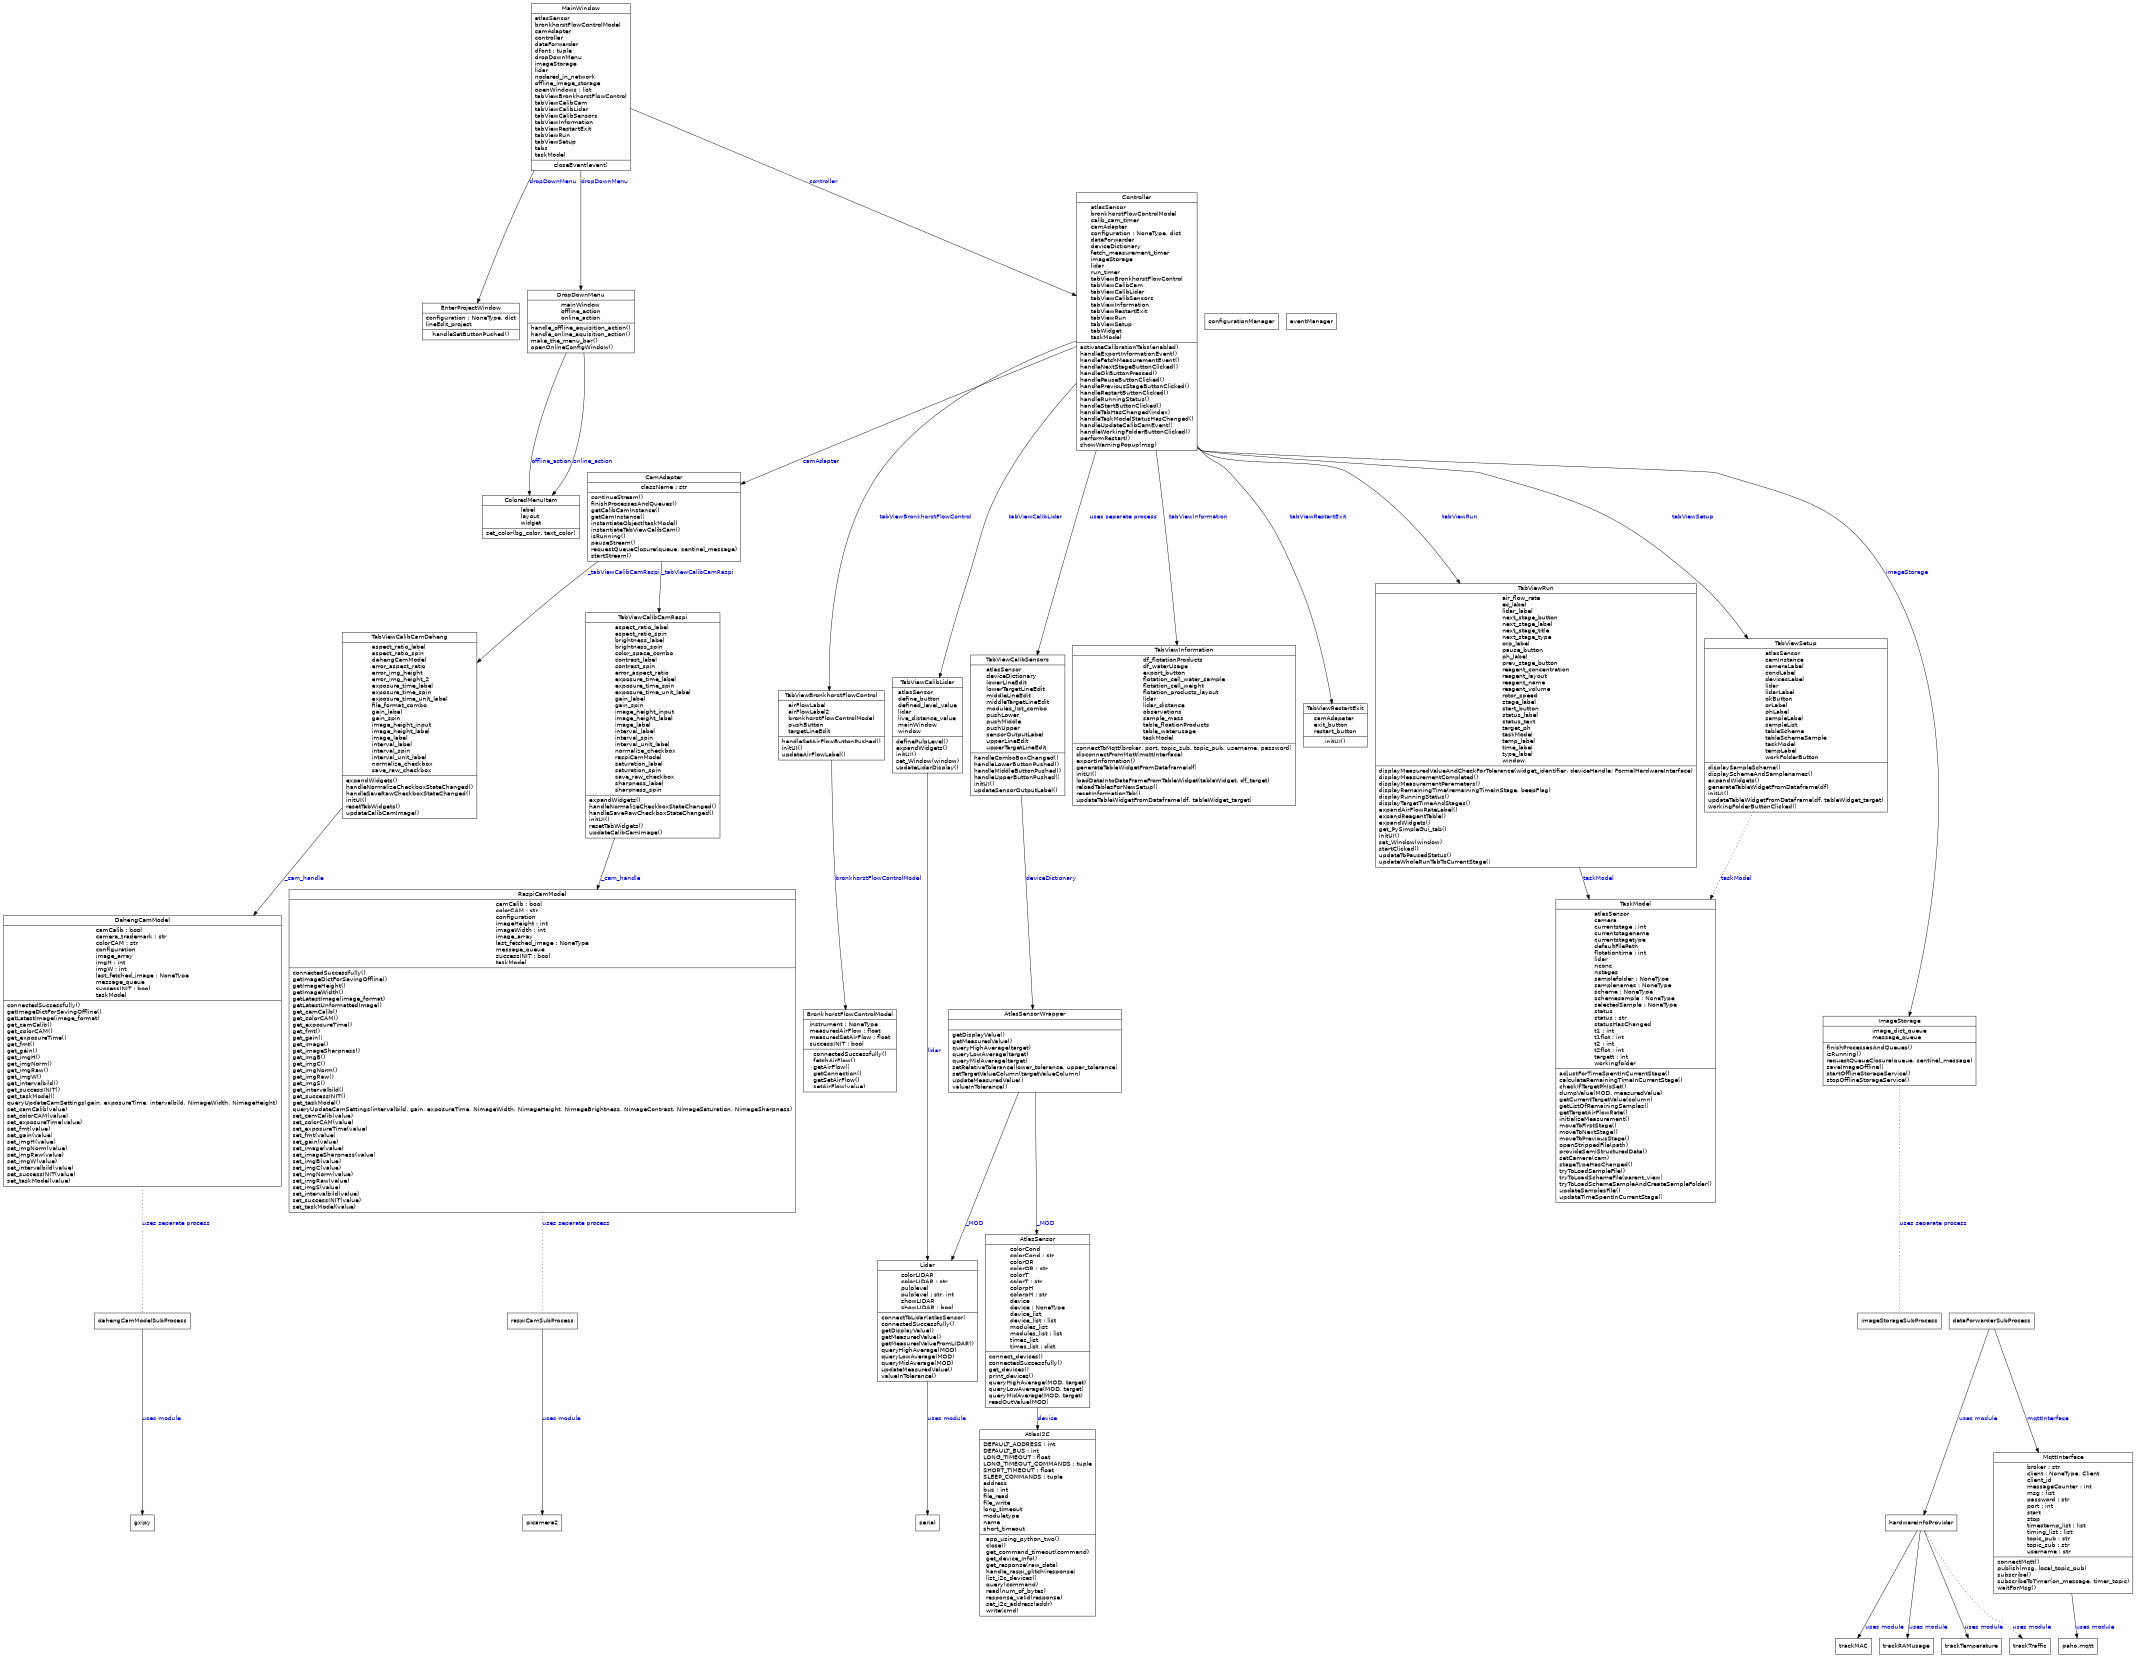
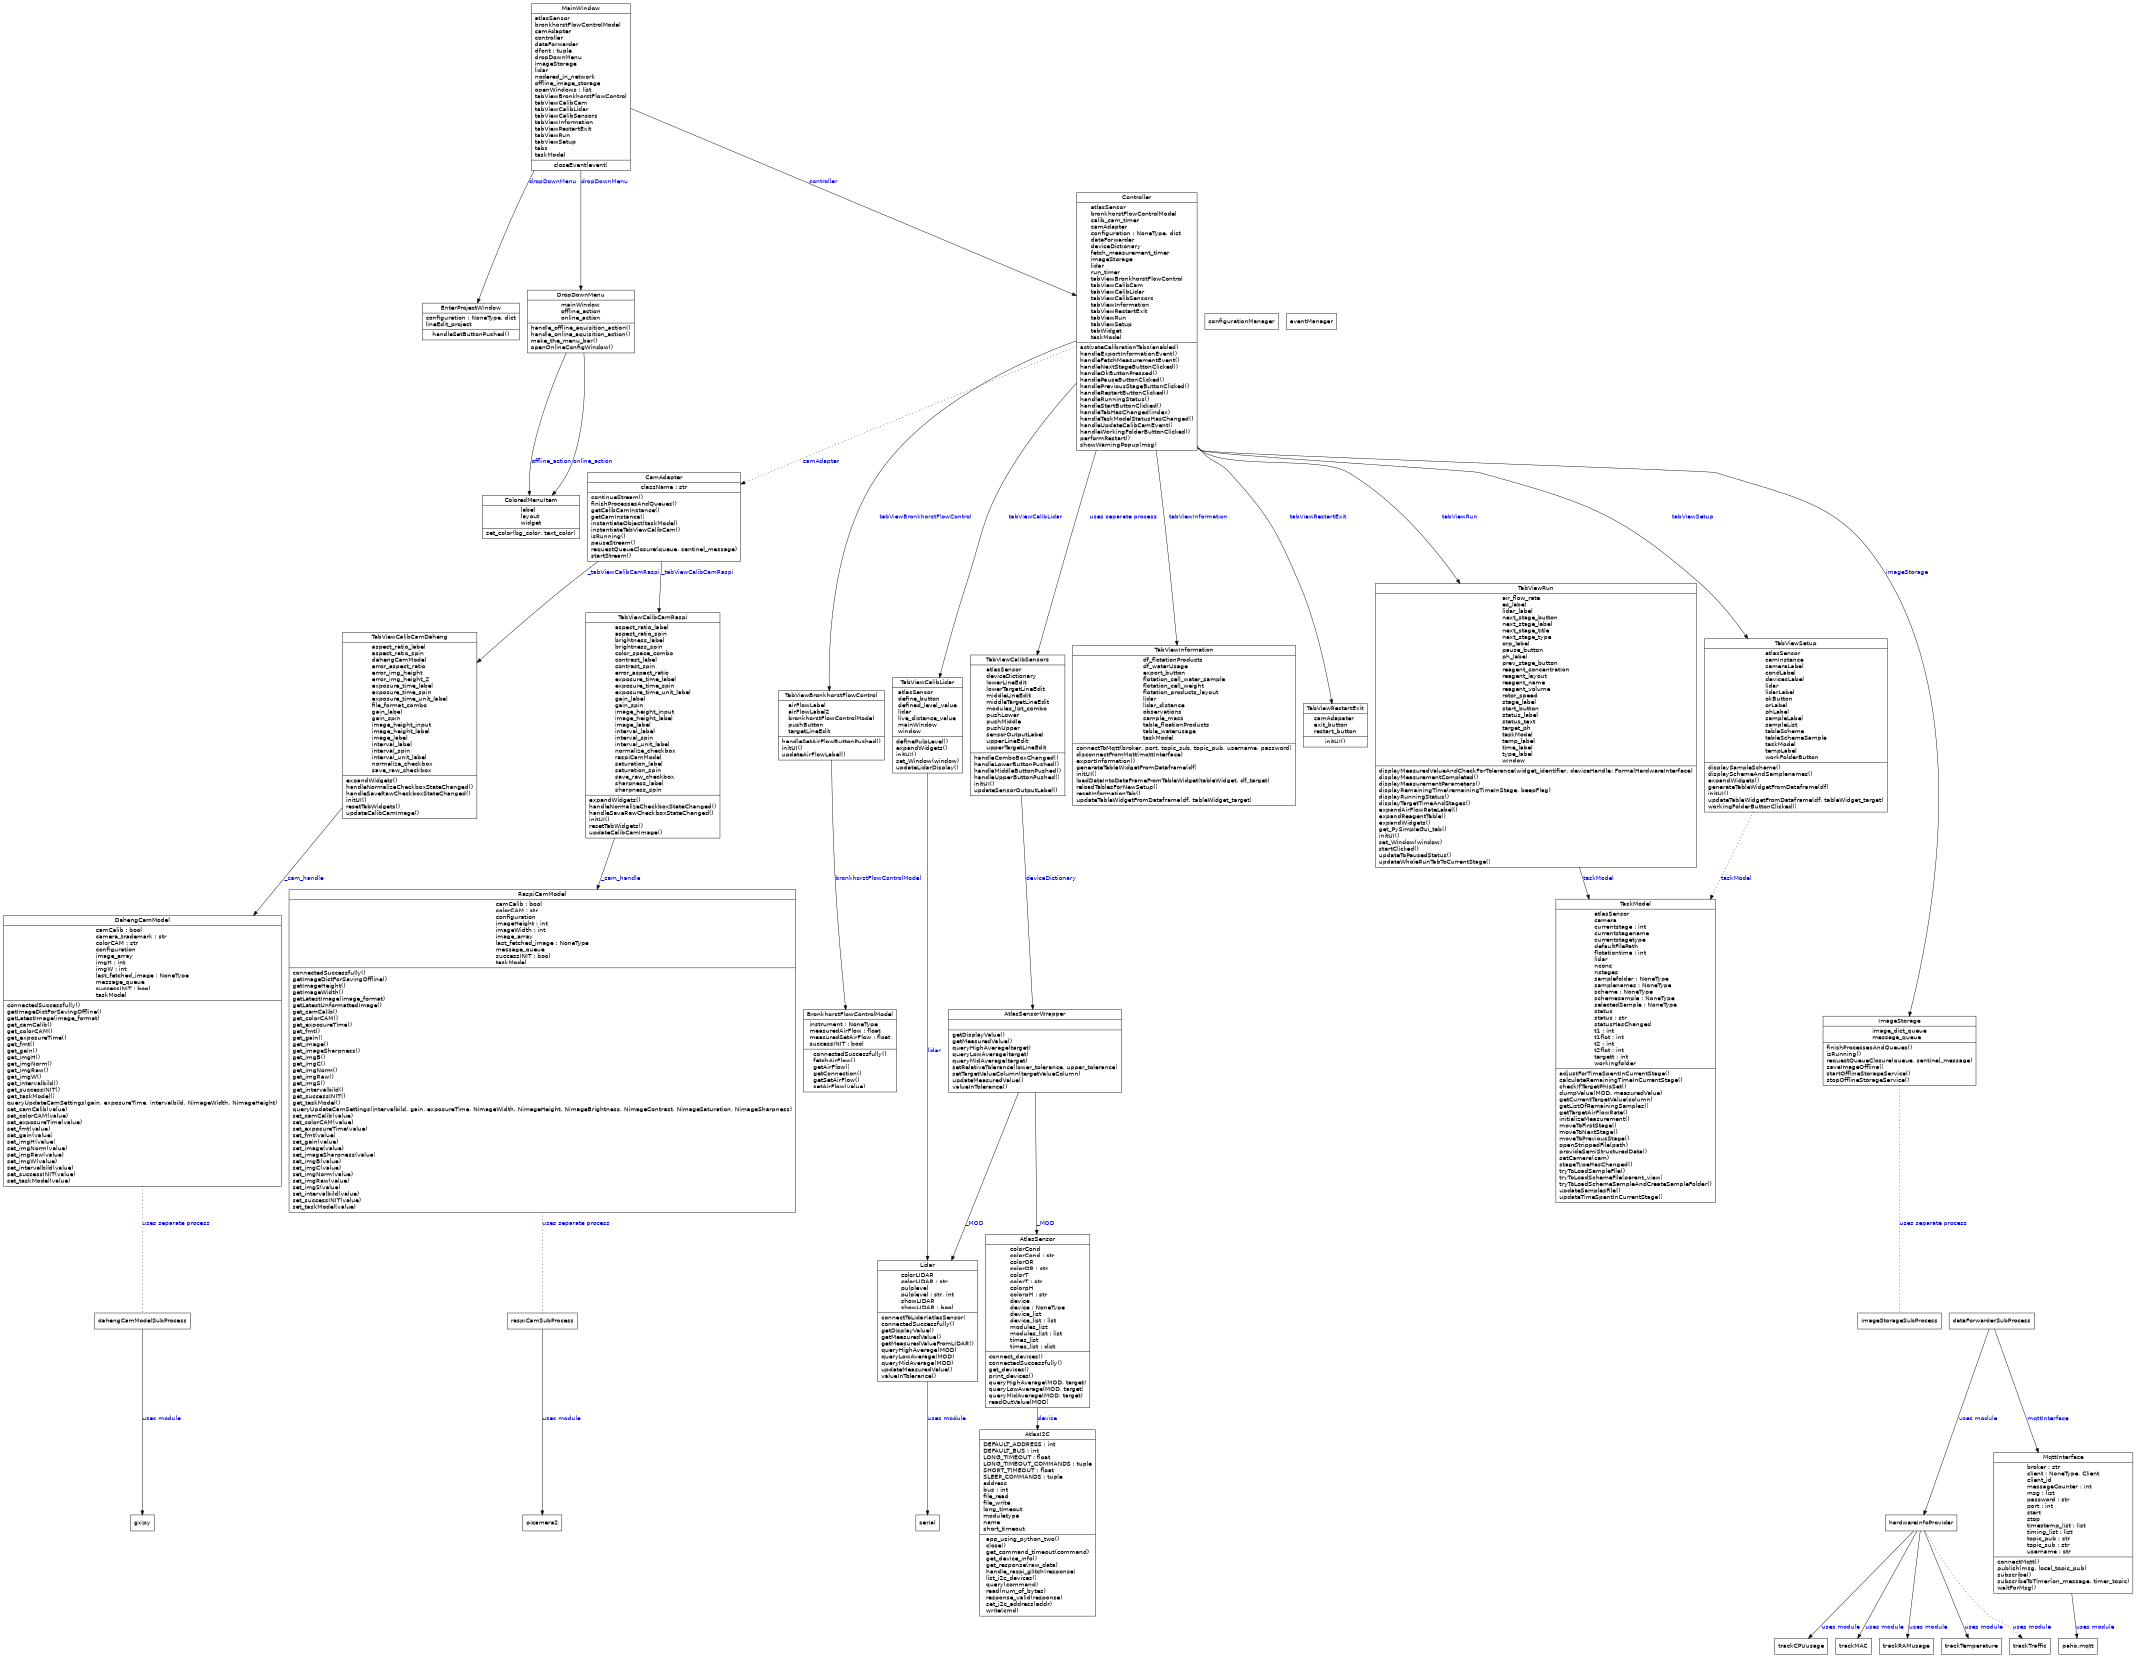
edge "Controller" -> "CamAdapter": style solid -> dotted
node "trackCPUusage": added
